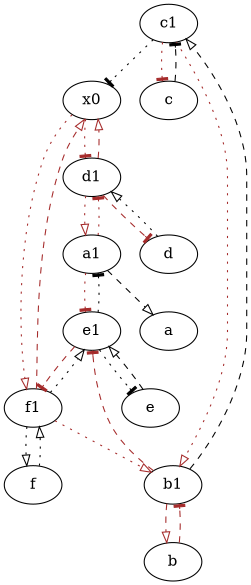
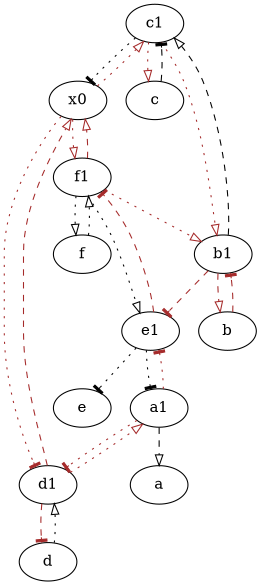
edge "c1" -> "c": arrowhead tee -> onormal
edge "x0" -> "c1": added
edge "e" -> "e1": removed
